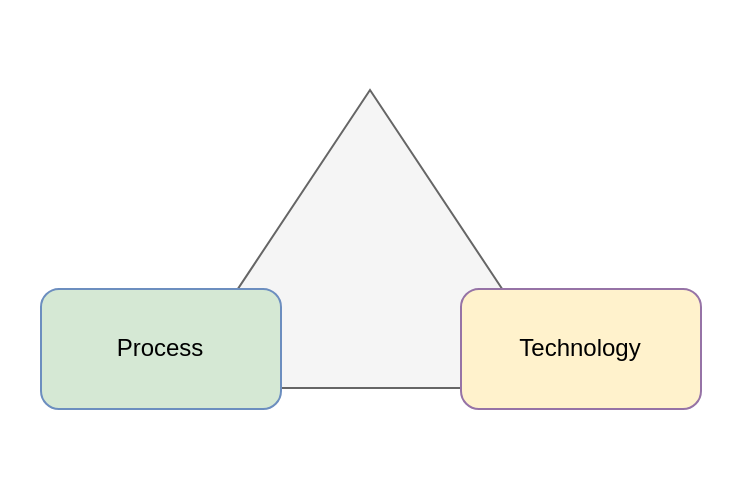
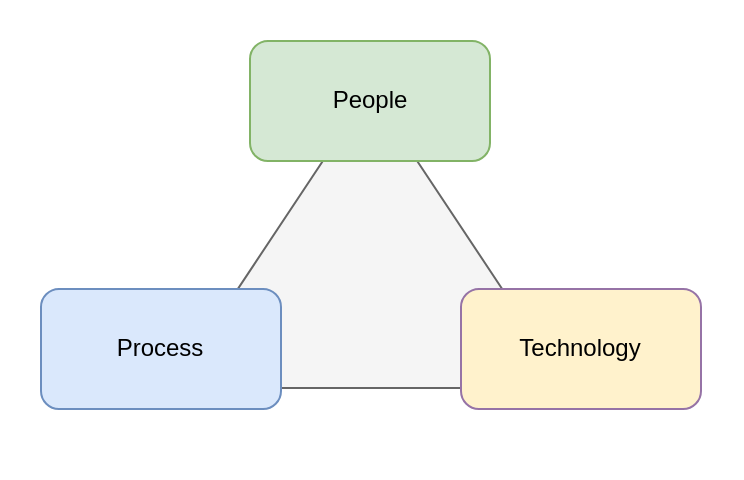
node "People": added
node "Process": fillcolor #d5e8d4 -> #dae8fc
